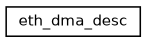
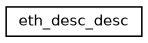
node "eth_dma_desc": label "eth_dma_desc" -> "eth_desc_desc"
